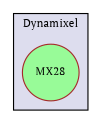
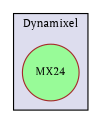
node "MX28": label "MX28" -> "MX24"
